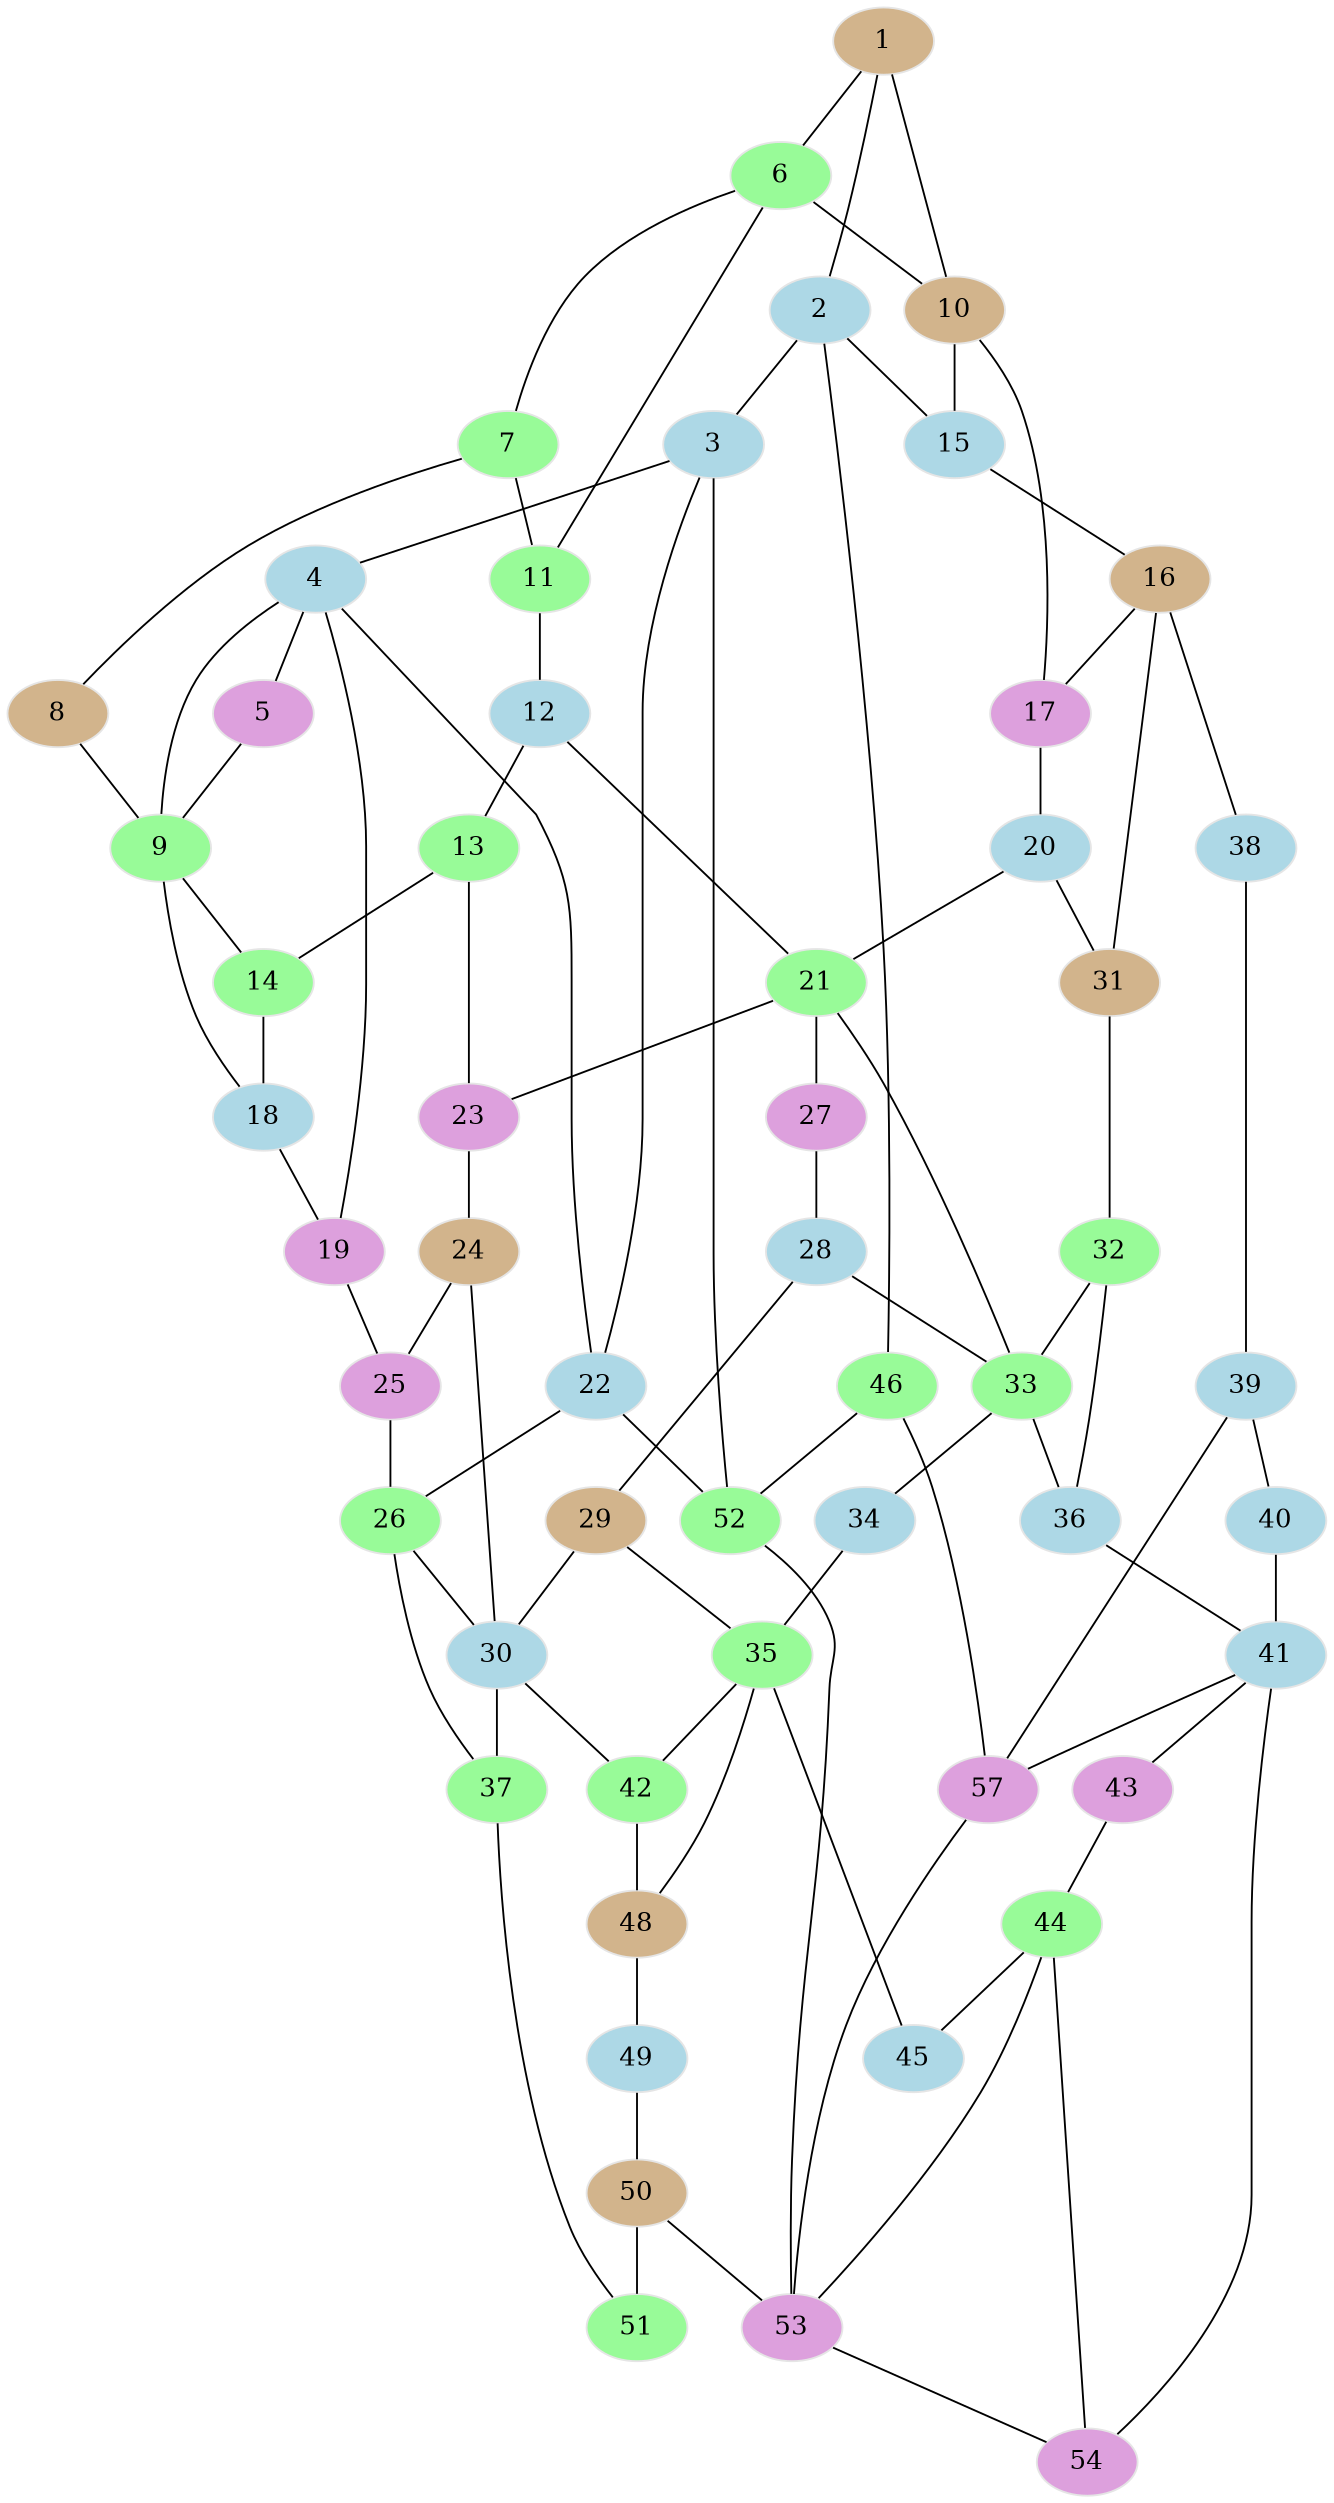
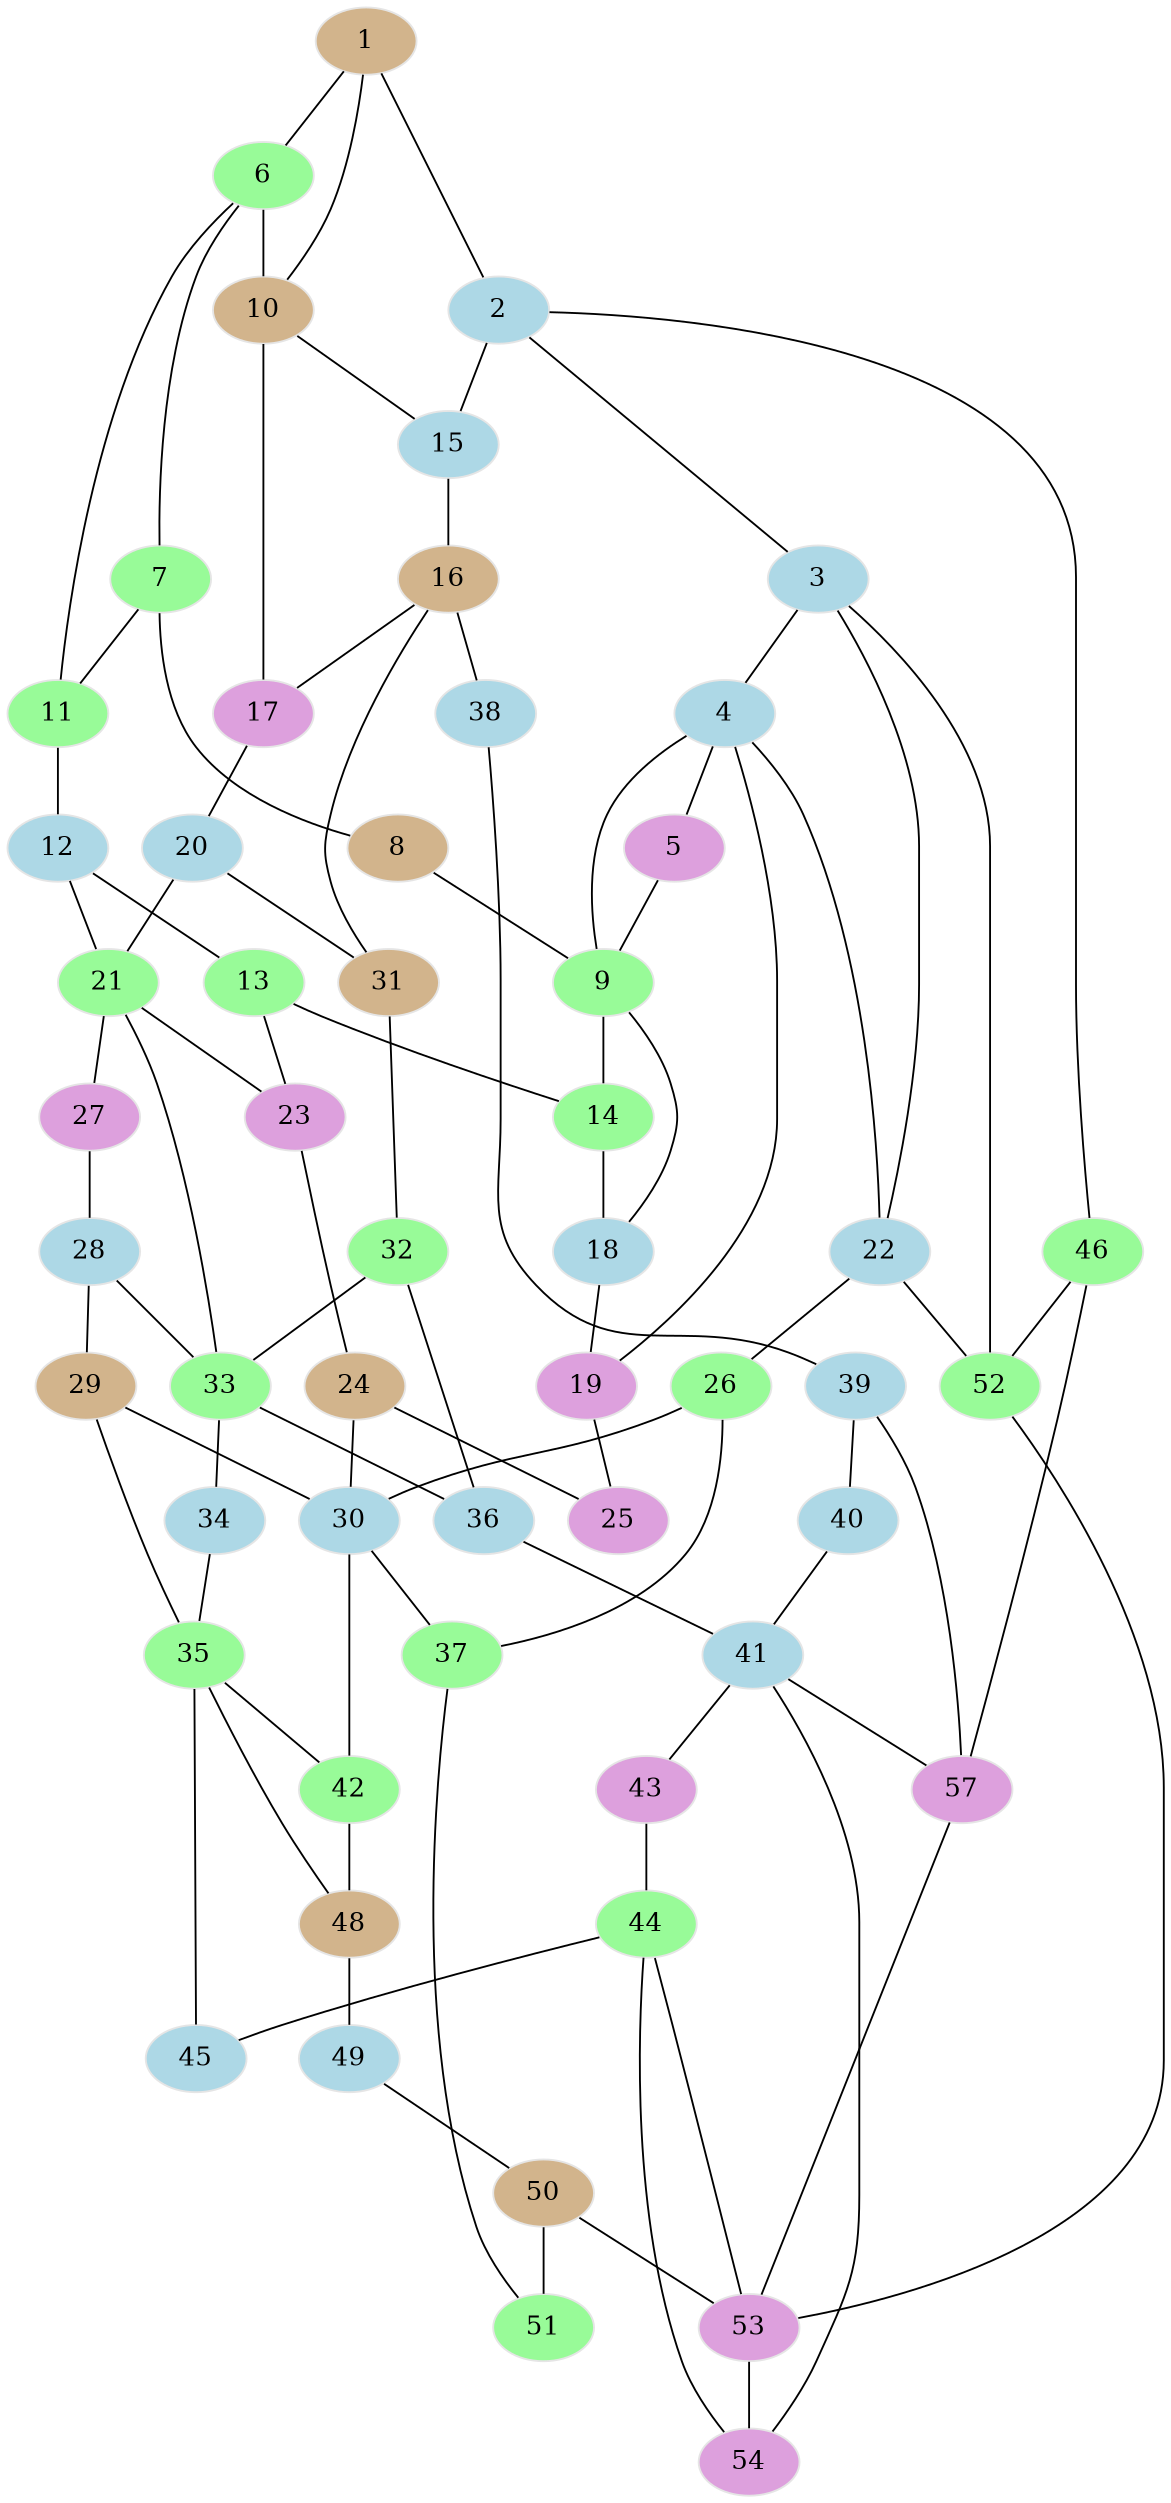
edge "25" -- "26": removed
